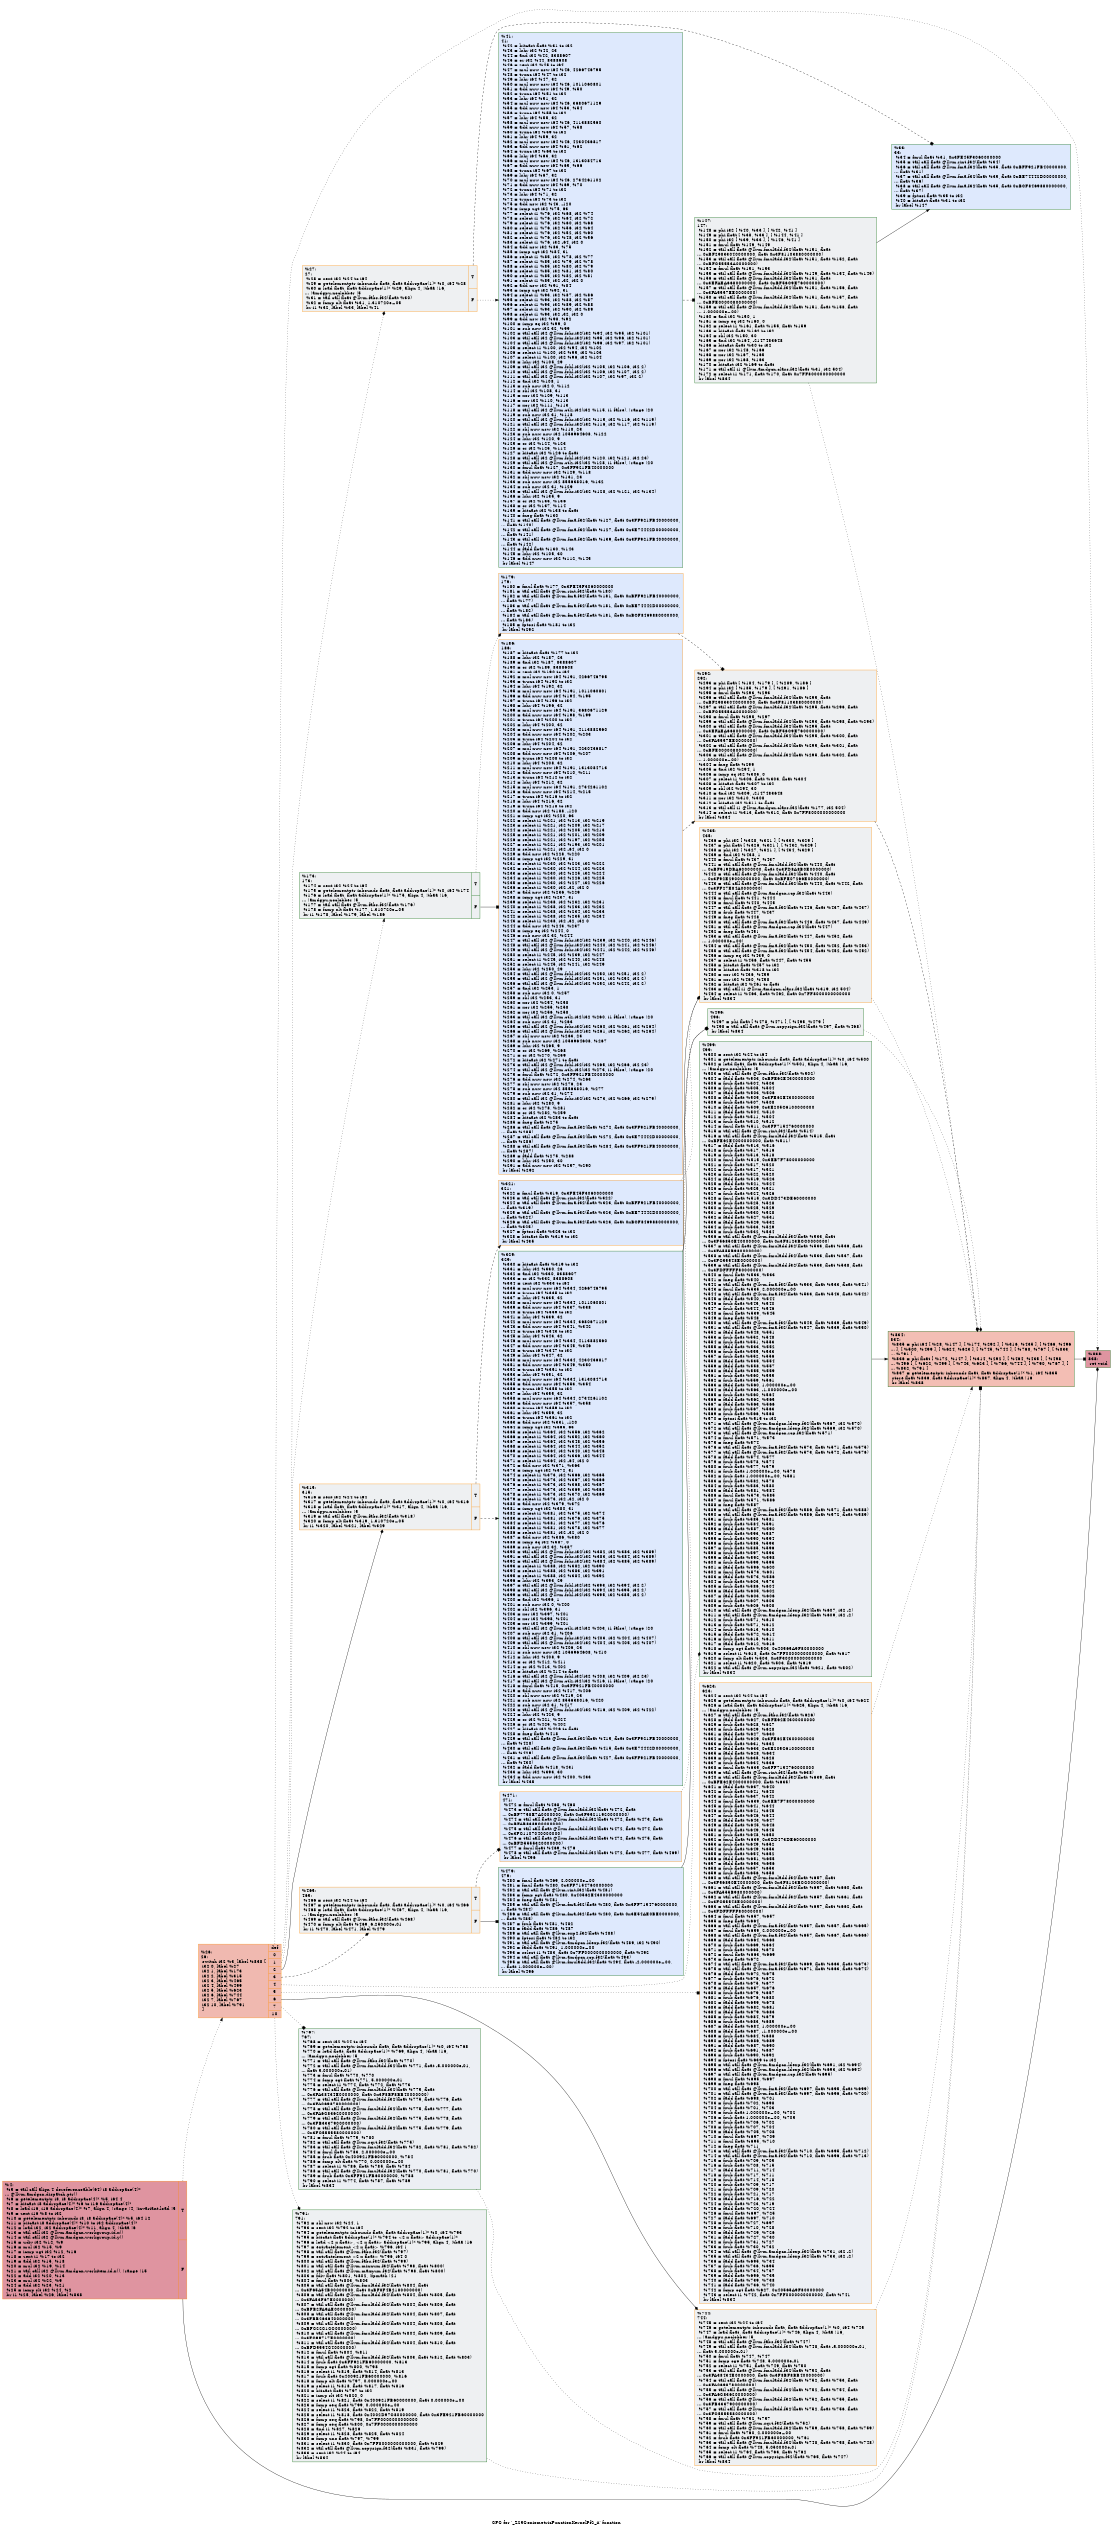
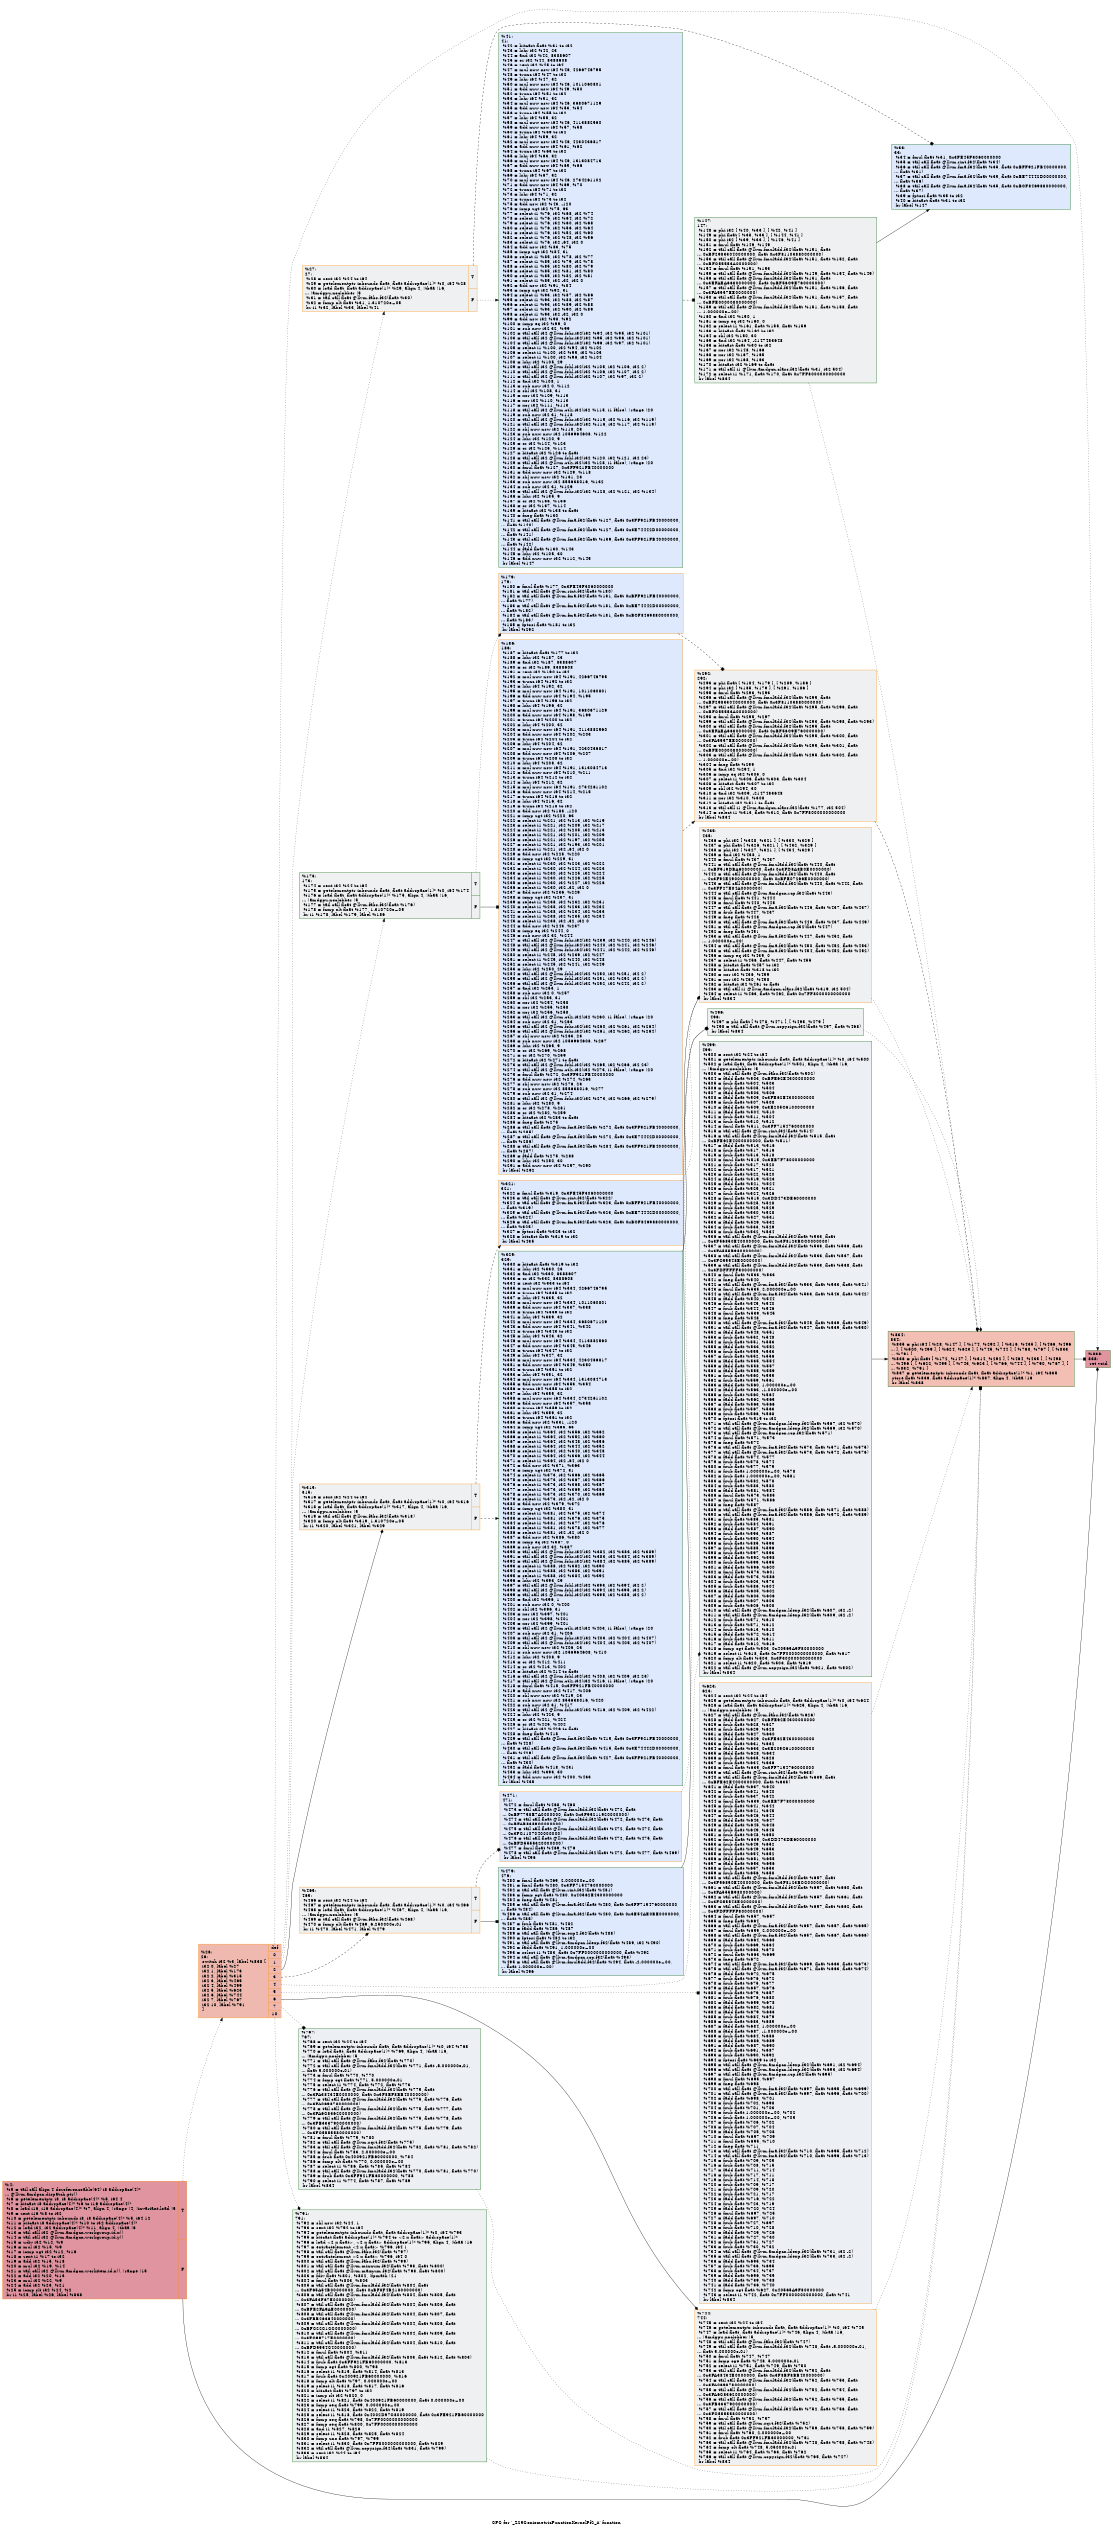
edge "%26:" -> "%27:": arrowhead diamond -> normal
